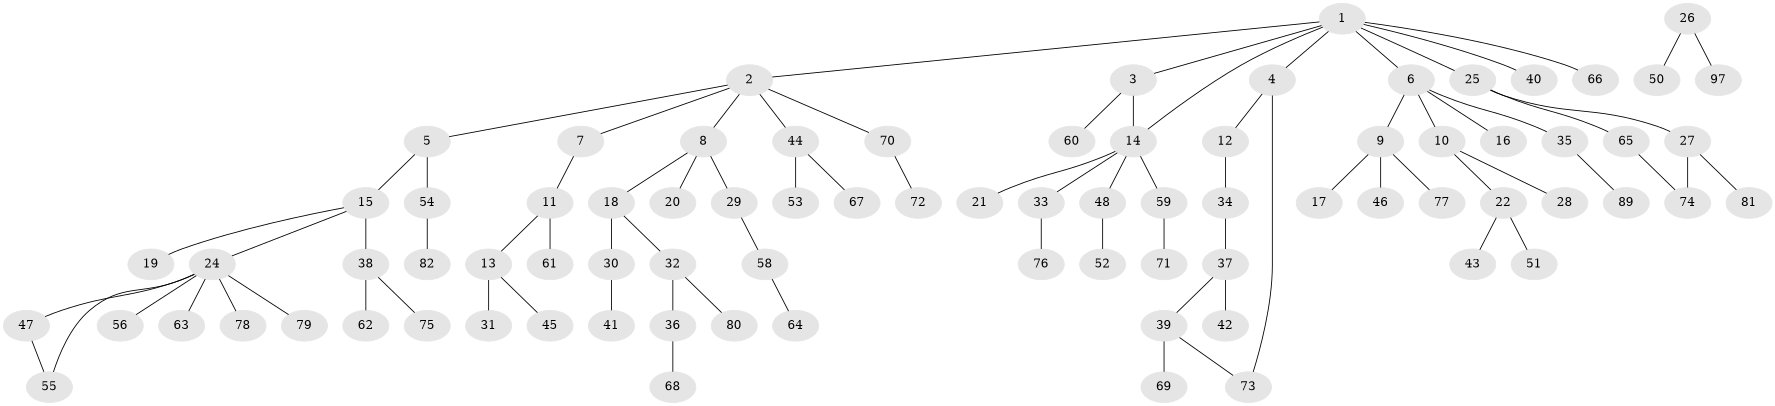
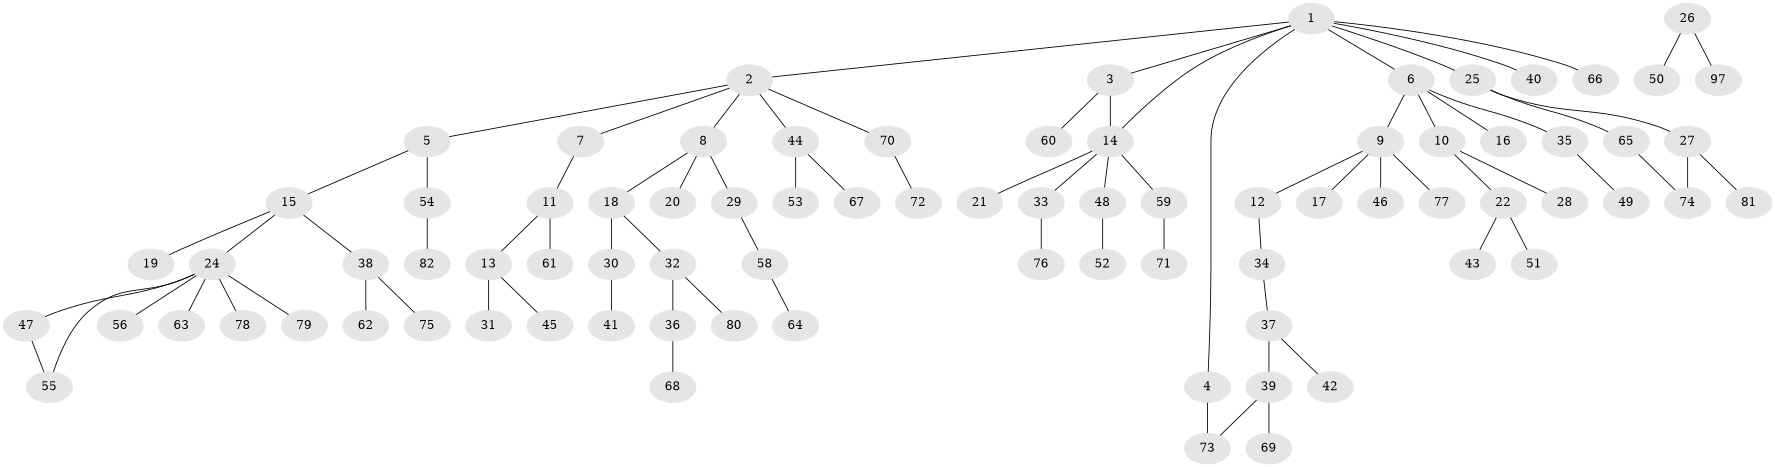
edge "4" -- "12": now "9" -- "12"
node "89": label "89" -> "49"
